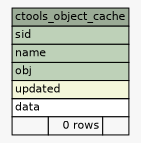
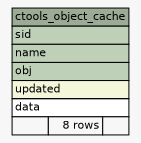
node "ctools_object_cache": text "0 rows" -> "8 rows"
